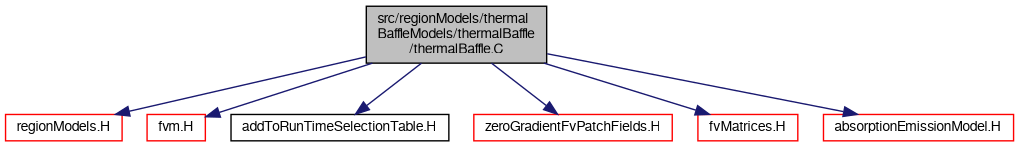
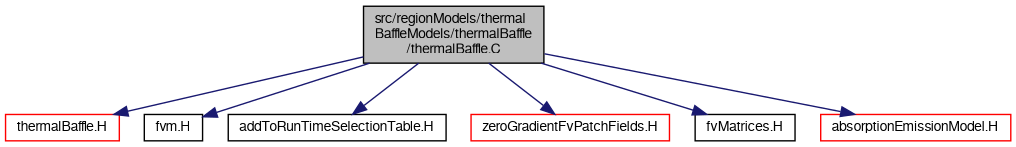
node "regionModels.H": label "regionModels.H" -> "thermalBaffle.H"
node "fvm.H": color red -> black
node "fvMatrices.H": color red -> black
